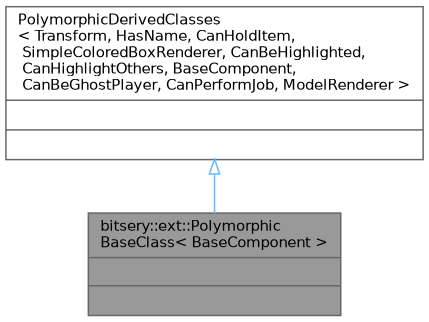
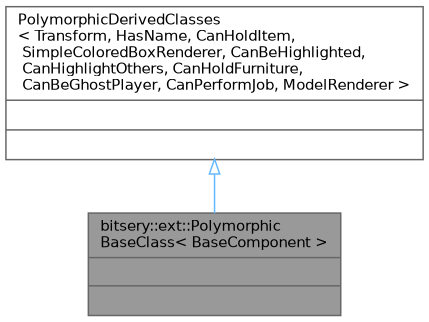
node "PolymorphicDerivedClasses": text "CanHighlightOthers, BaseComponent," -> "CanHighlightOthers, CanHoldFurniture,"
